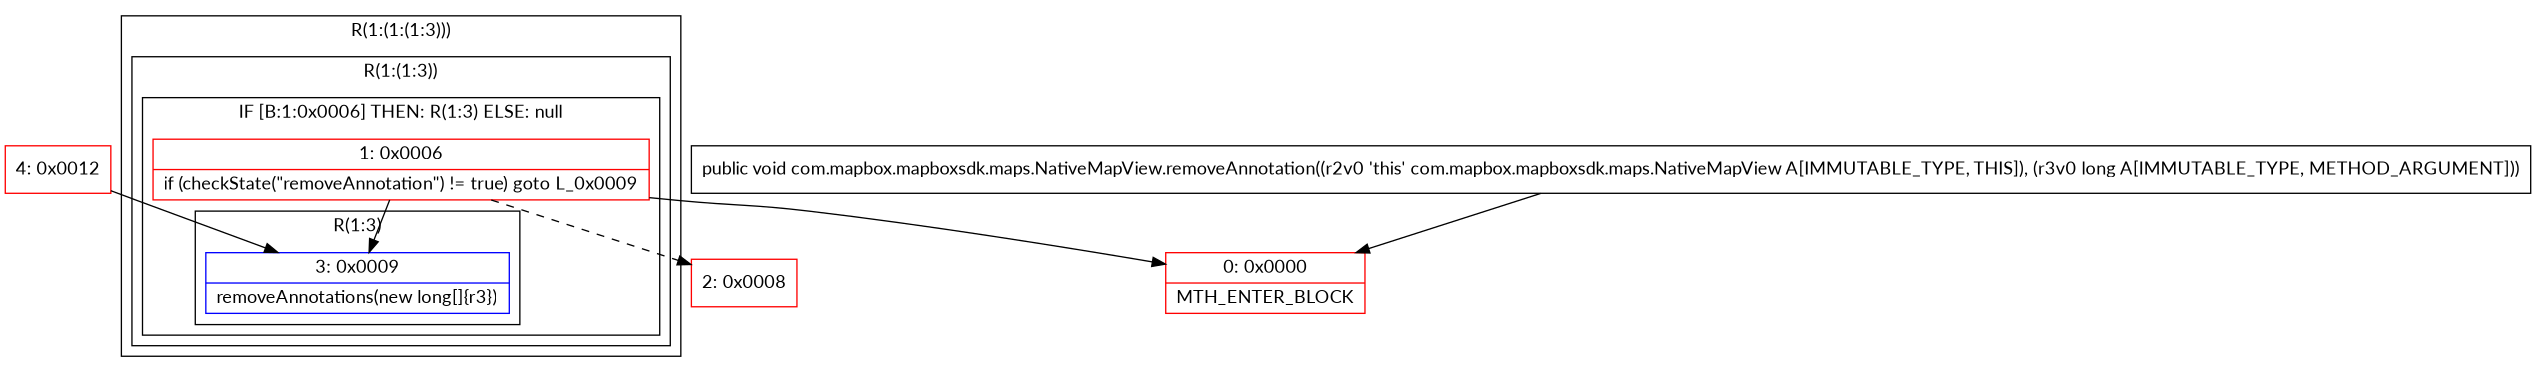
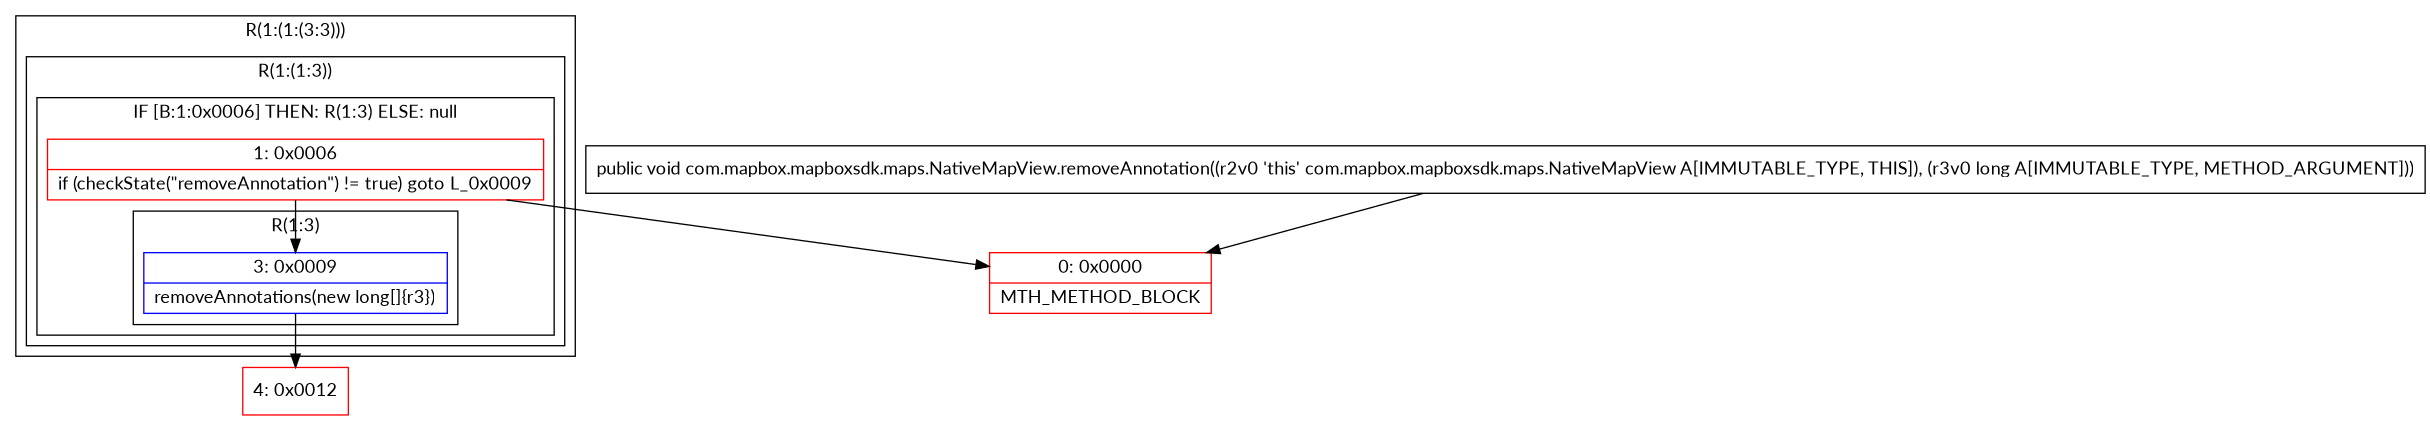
cluster "R(1:(1:(1:3)))": label "R(1:(1:(1:3)))" -> "R(1:(1:(3:3)))"
edge "4: 0x0012" -> "3: 0x0009": reversed
node "2: 0x0008": removed
node "0: 0x0000": text "MTH_ENTER_BLOCK" -> "MTH_METHOD_BLOCK"
